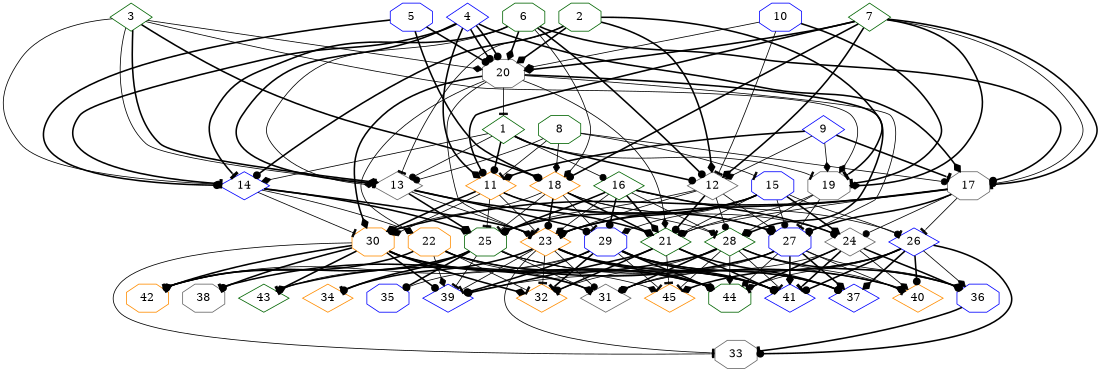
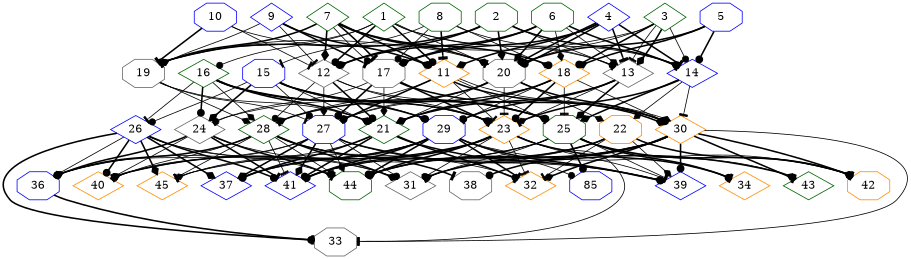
edge "20" -> "1": reversed
edge "9" -> "12": arrowhead diamond -> tee
edge "8" -> "11": style solid -> bold
edge "17" -> "26": removed
node "30": shape octagon -> diamond
node "35": label "35" -> "85"
